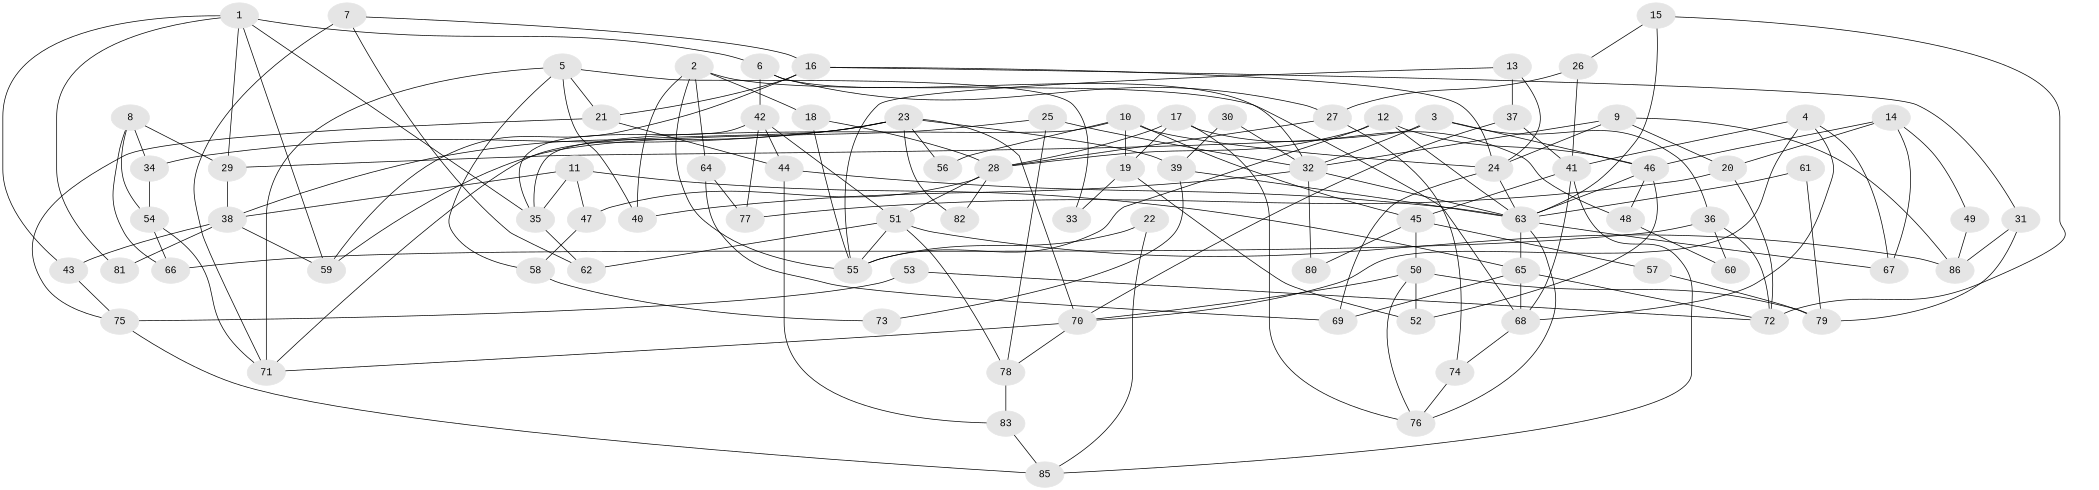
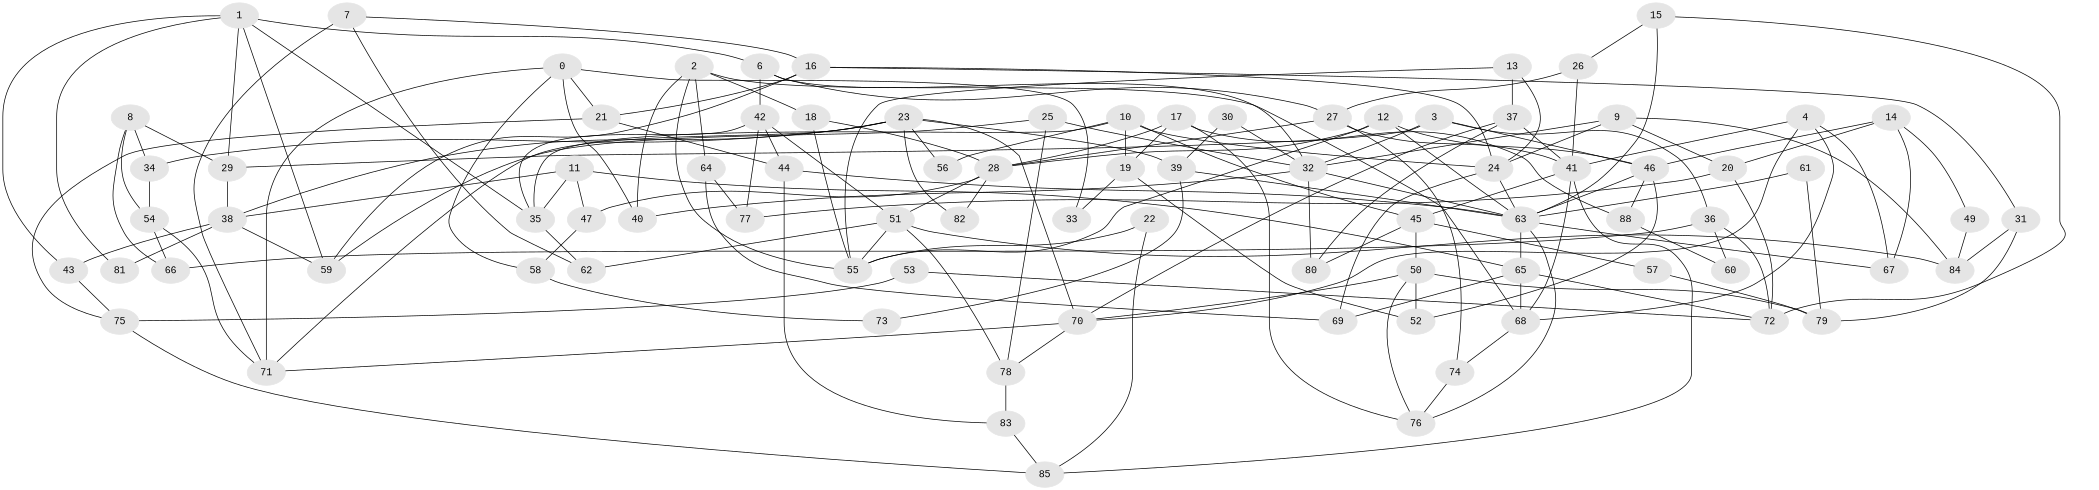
node "5": label "5" -> "0"
edge "27" -- "41": added
edge "37" -- "80": added
node "48": label "48" -> "88"
node "86": label "86" -> "84"
